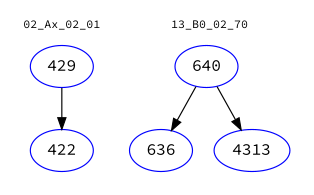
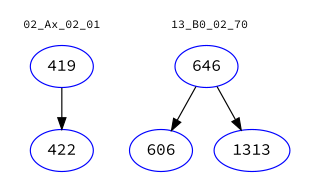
node "429": label "429" -> "419"
node "640": label "640" -> "646"
node "636": label "636" -> "606"
node "4313": label "4313" -> "1313"
